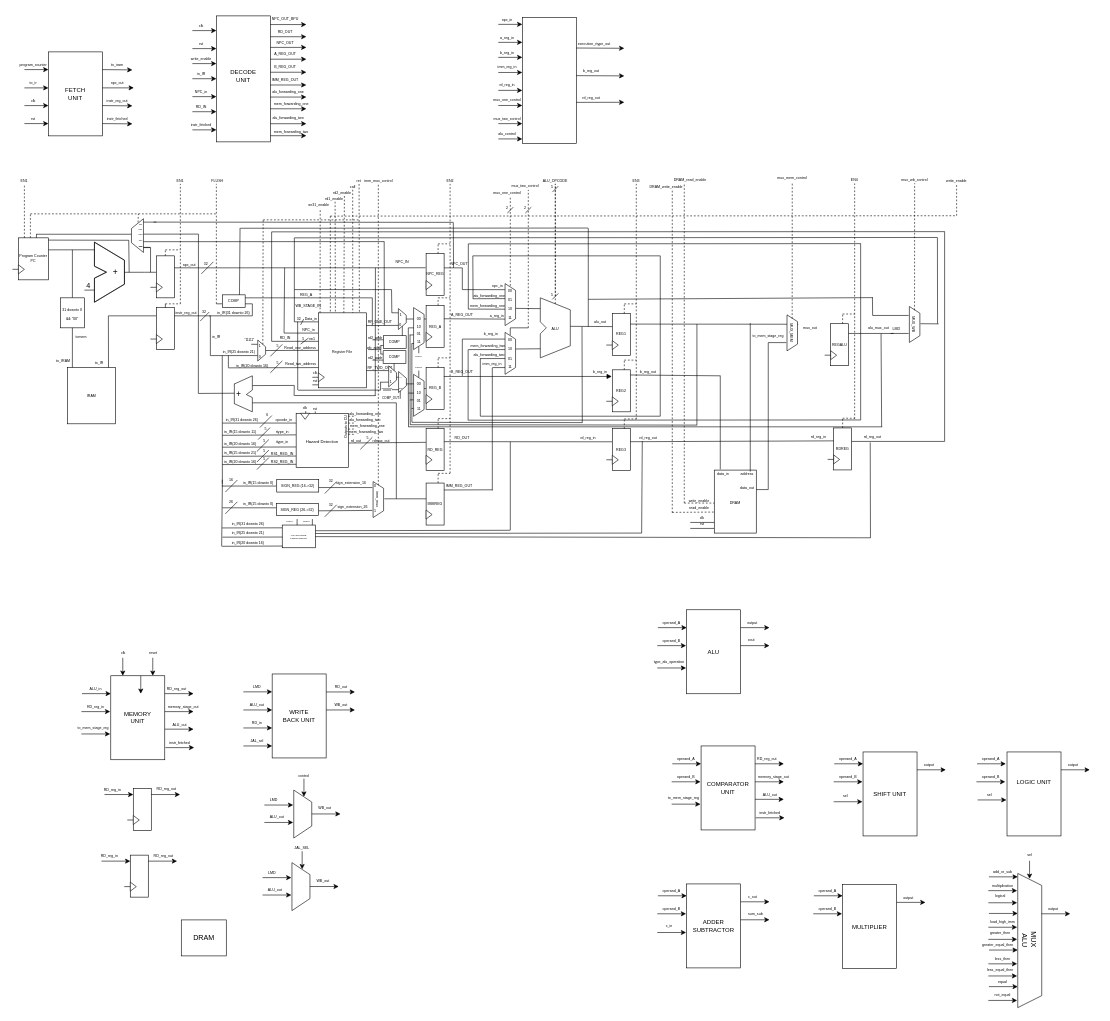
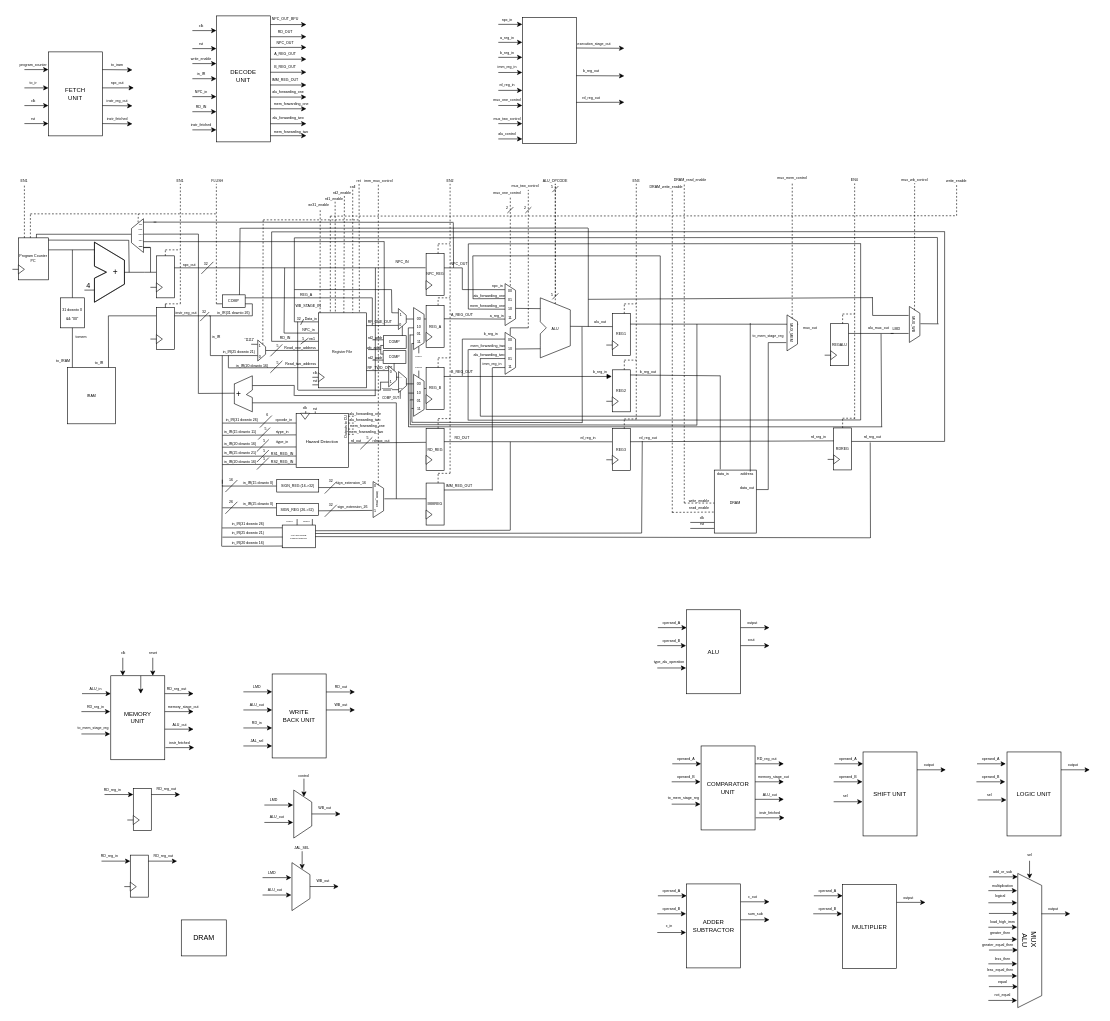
node "execution_rtype_out": label "execution_rtype_out" -> "execution_stage_out"
node "LOGIC UNIT": moved (1034, 782) -> (1034, 794)
